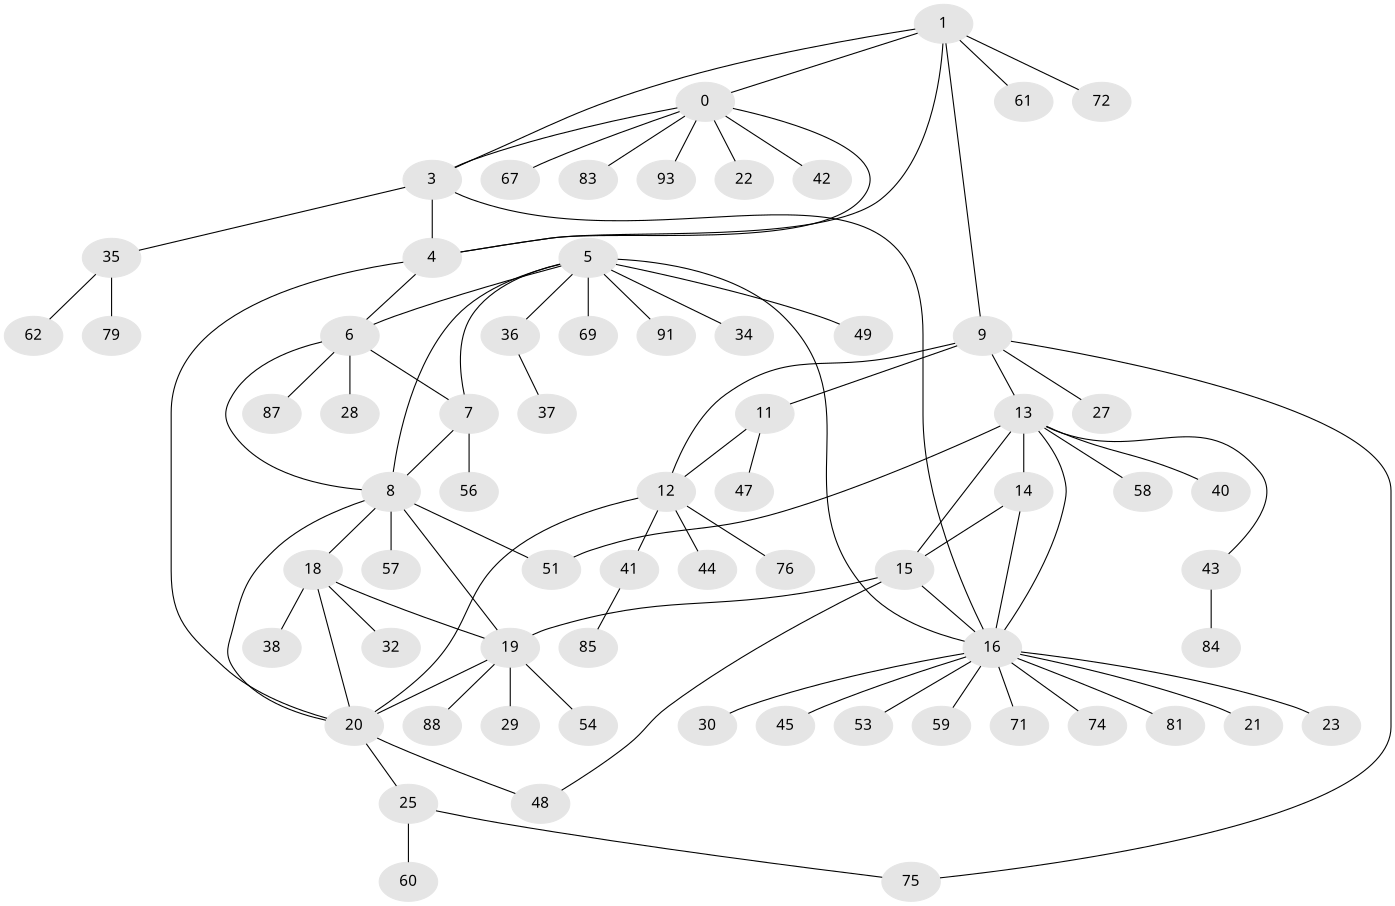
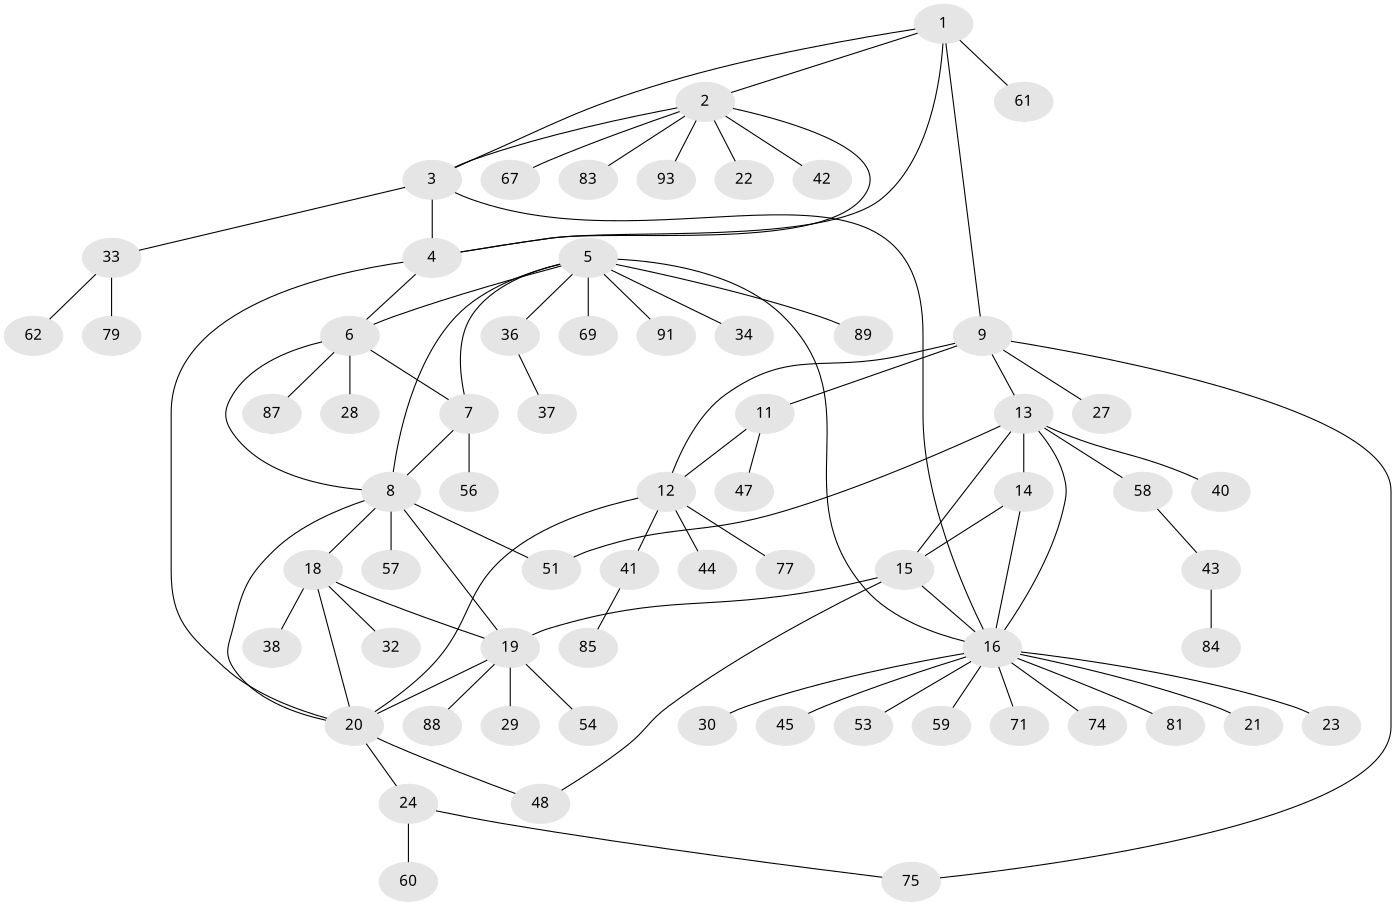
node "0": label "0" -> "2"
node "72": removed
node "35": label "35" -> "33"
node "49": label "49" -> "89"
edge "13" -- "43": now "58" -- "43"
node "76": label "76" -> "77"
node "25": label "25" -> "24"
